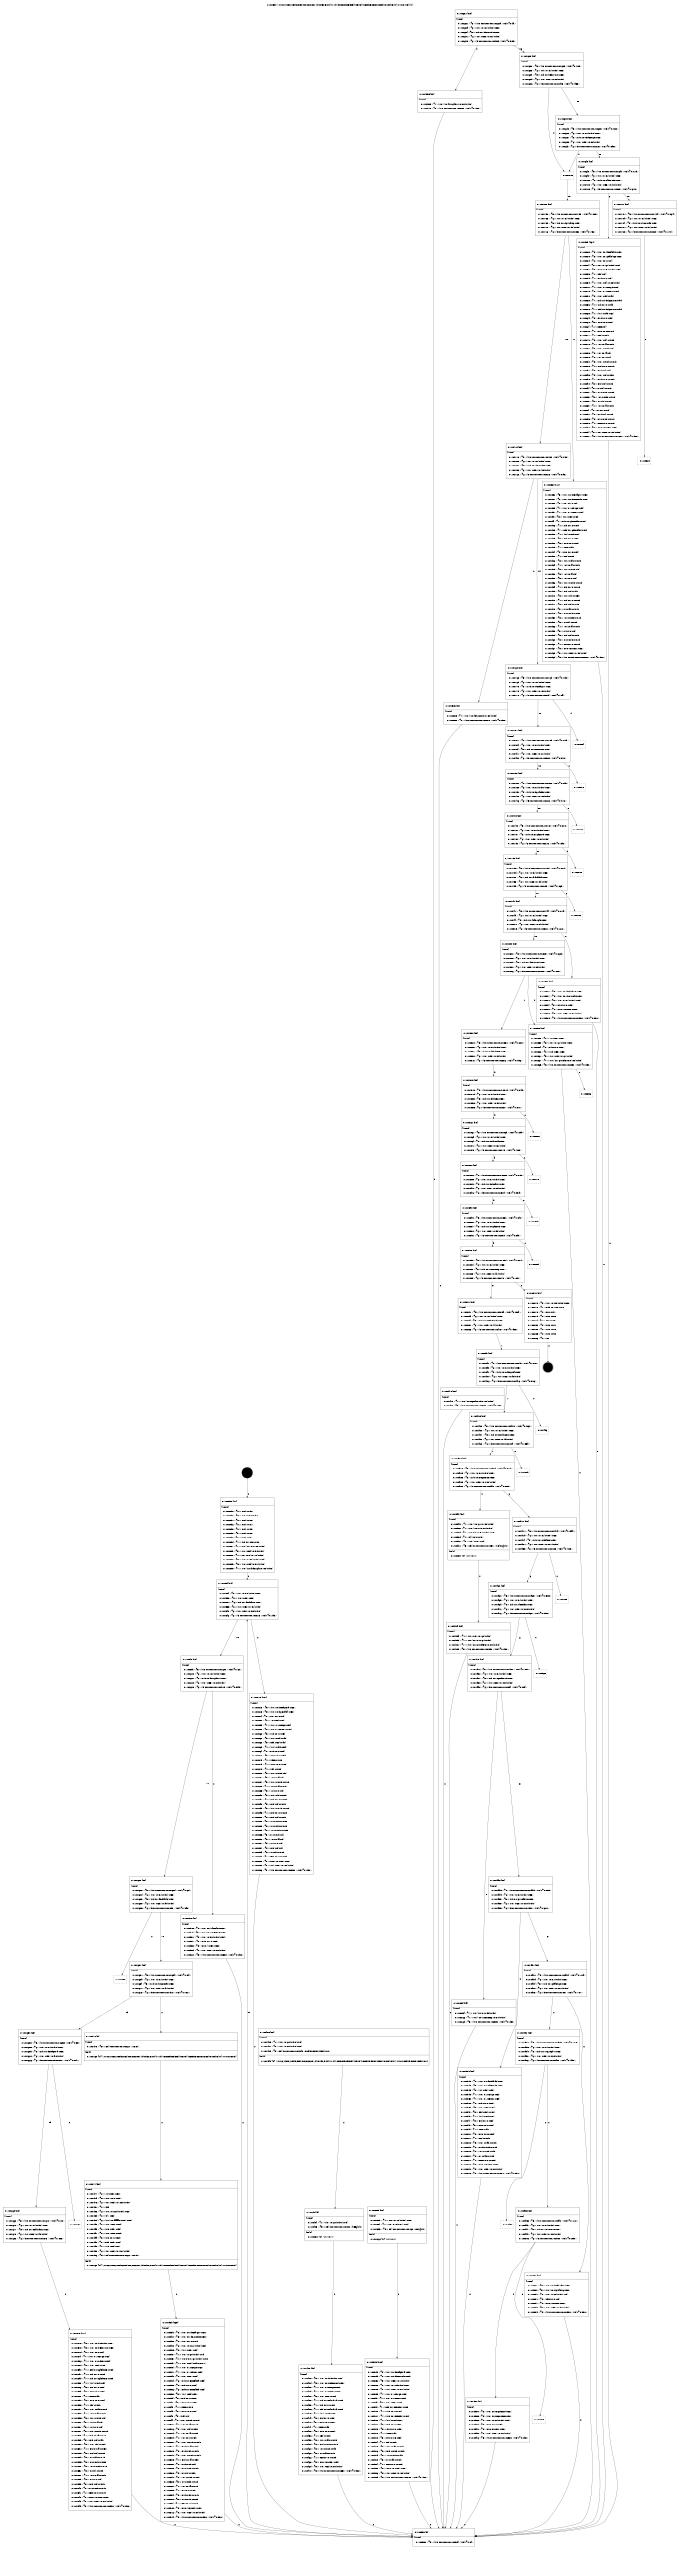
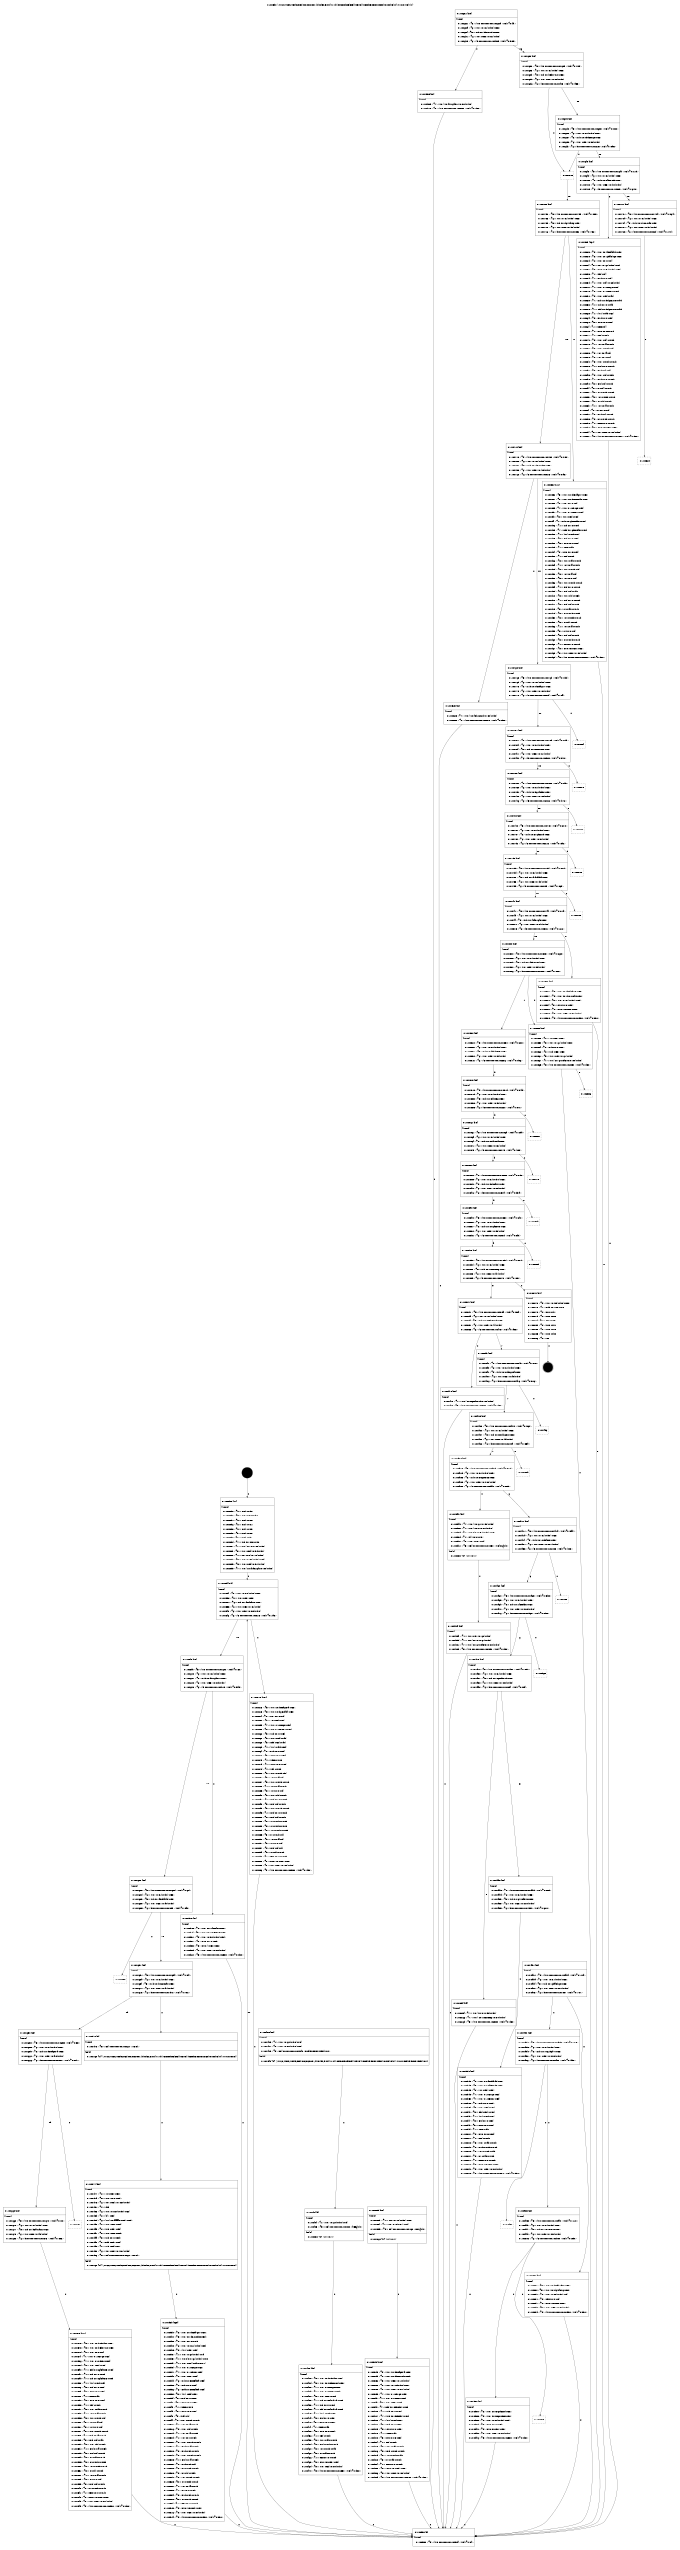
edge "0x4018d4 [28]" -> "0x401f75 [12]": added, label "1"
edge "0x401998 [28]" -> "0x4019b4 [28]": removed, label "3"
